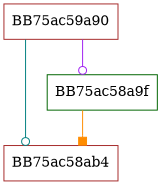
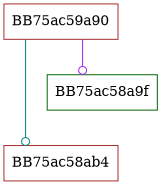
edge "BB75ac58a9f" -> "BB75ac58ab4": removed
